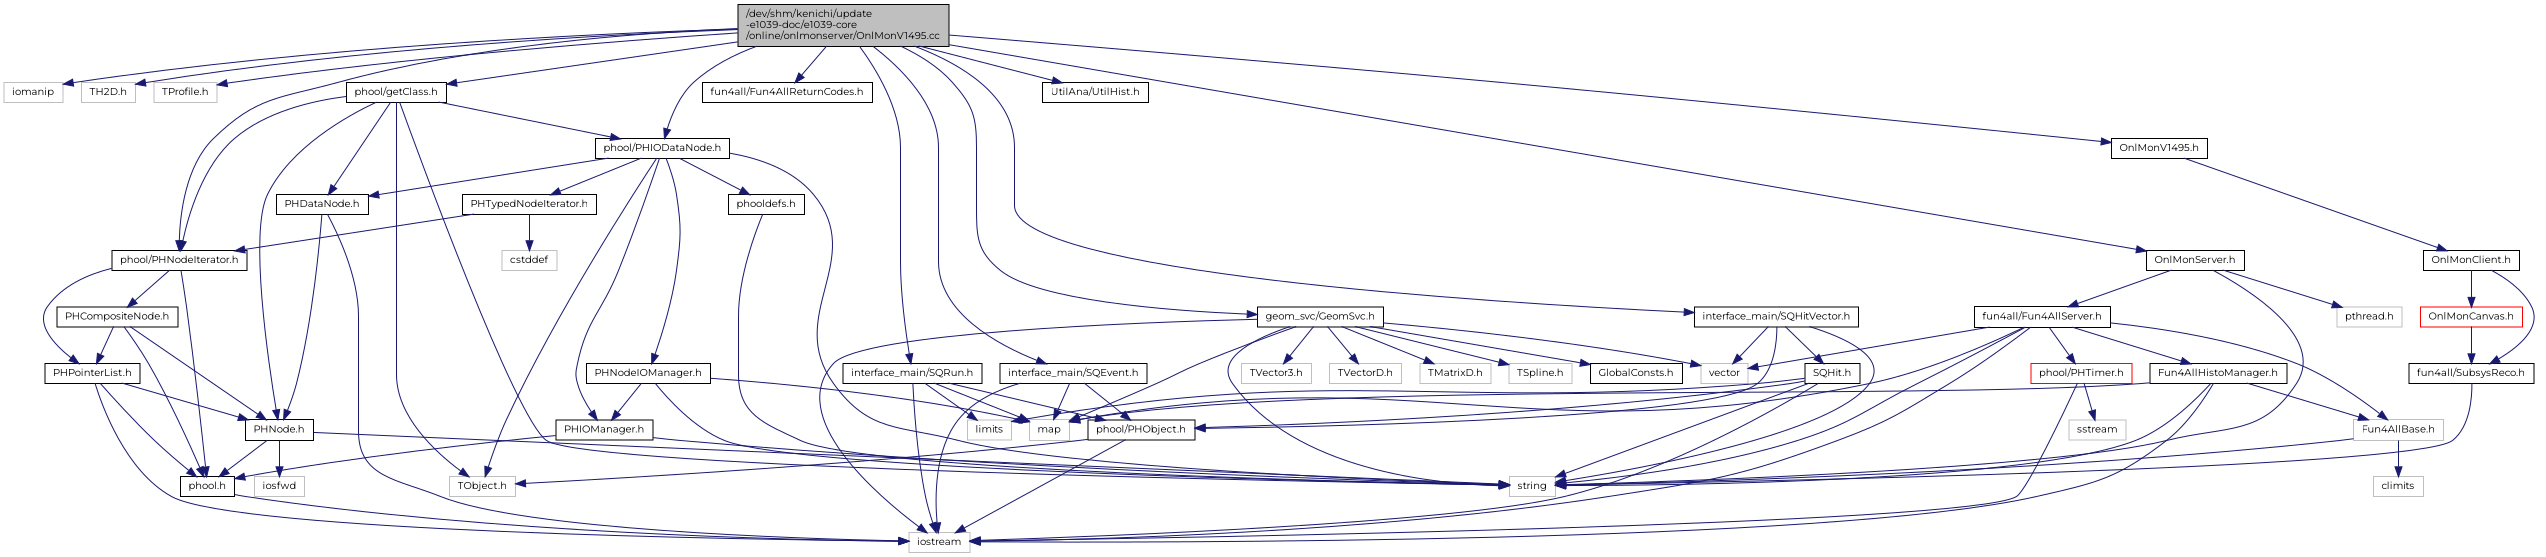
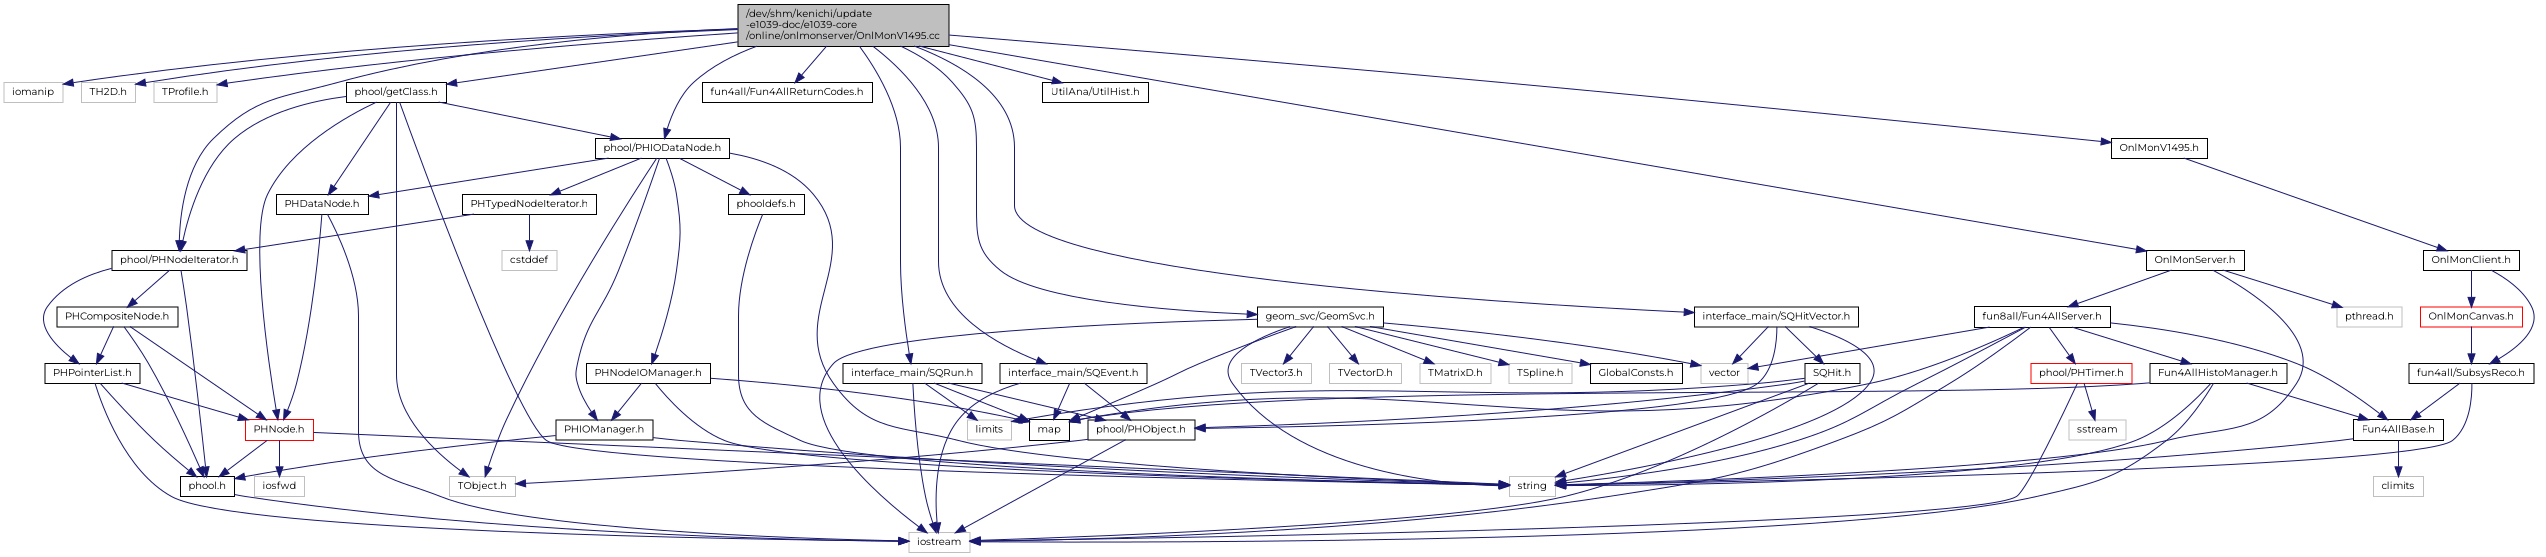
node "fun4all/Fun4AllServer.h": label "fun4all/Fun4AllServer.h" -> "fun8all/Fun4AllServer.h"
edge "fun4all/SubsysReco.h" -> "Fun4AllBase.h": added
node "PHNode.h": color black -> red
node "map": color grey75 -> black
node "Fun4AllBase.h": color grey75 -> black
